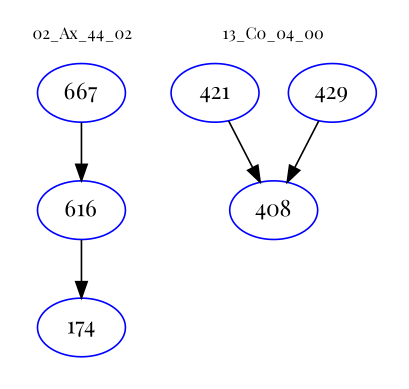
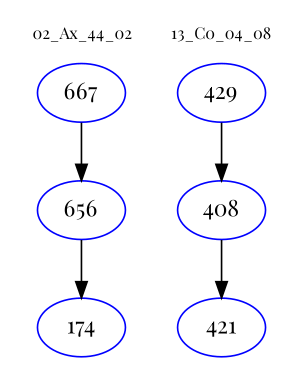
cluster "13_C0_04_00": label "13_C0_04_00" -> "13_C0_04_08"
edge "421" -> "408": reversed
node "616": label "616" -> "656"
